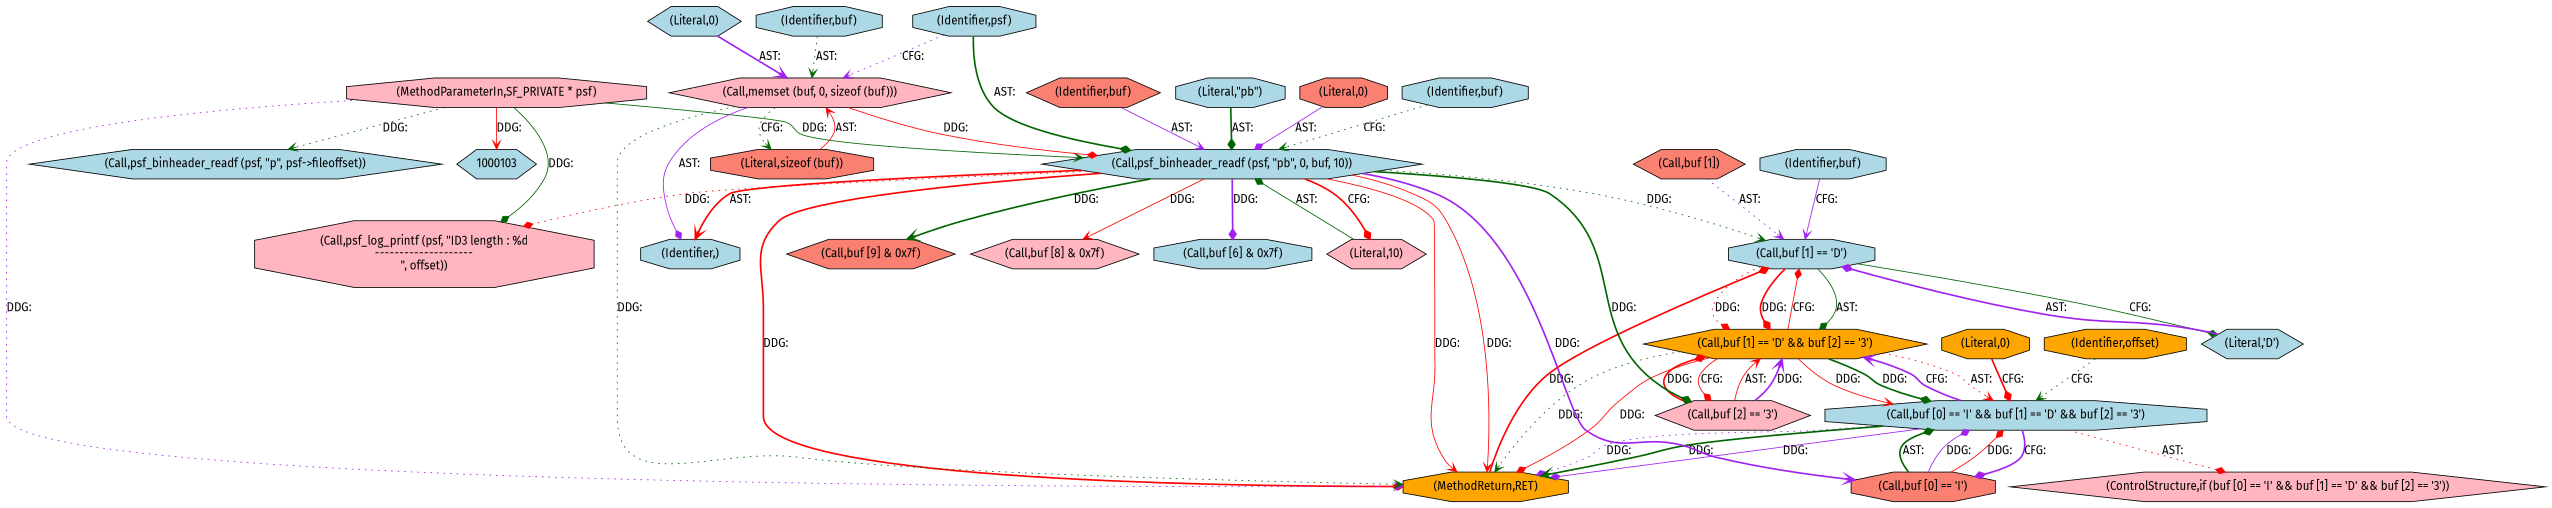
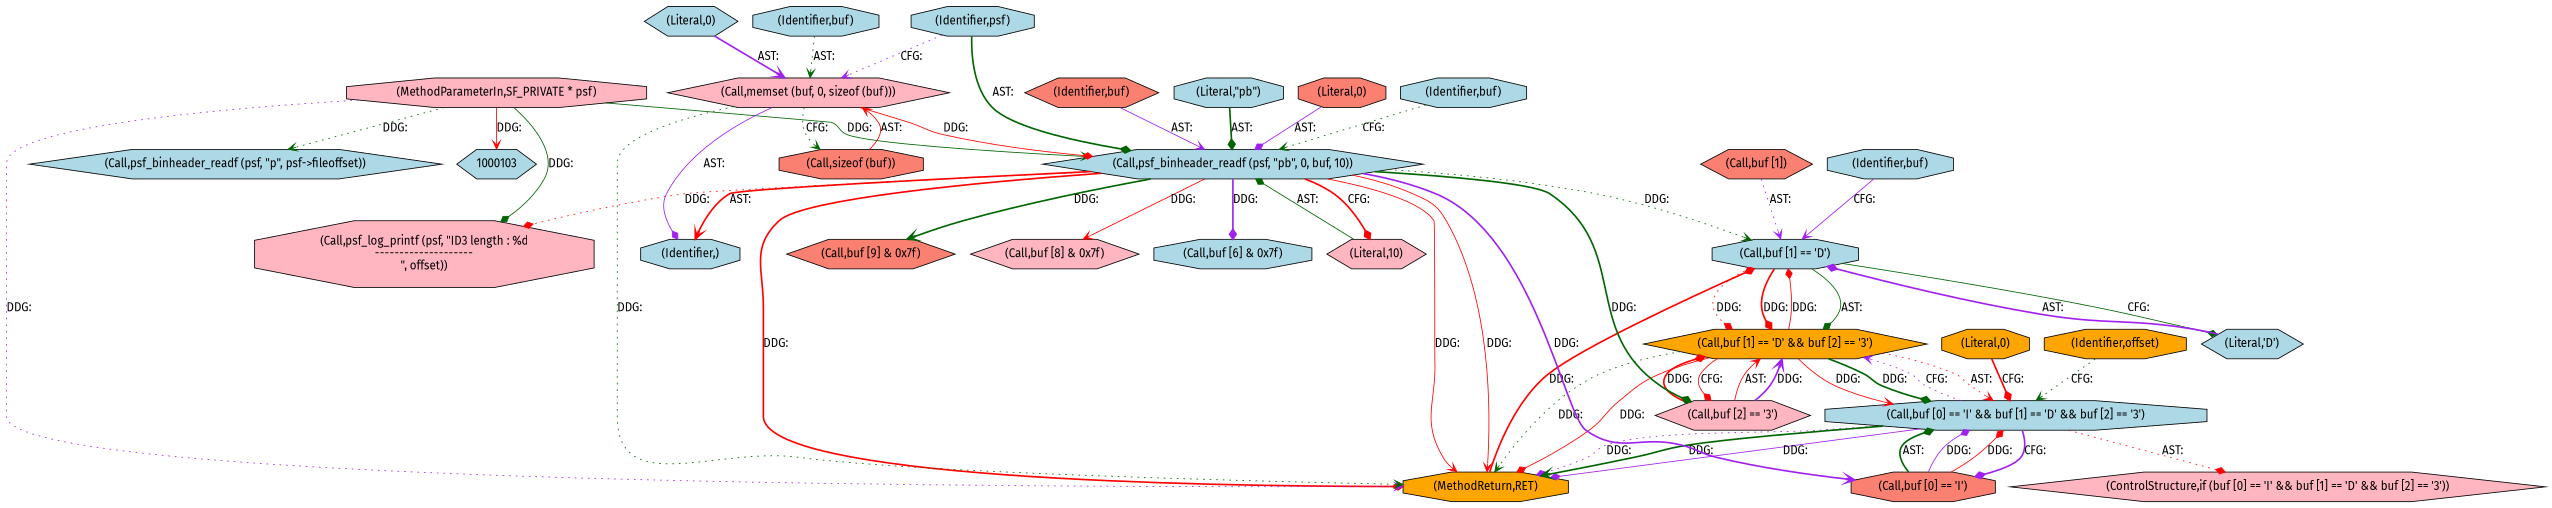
node "(Literal,sizeof (buf))": label "(Literal,sizeof (buf))" -> "(Call,sizeof (buf))"
edge "(Call,buf [1] == 'D' && buf [2] == '3')" -> "(Call,buf [1] == 'D')": label "CFG: " -> "DDG: "
edge "(Call,buf [0] == 'I' && buf [1] == 'D' && buf [2] == '3')" -> "(Call,buf [1] == 'D' && buf [2] == '3')": style bold -> dotted
